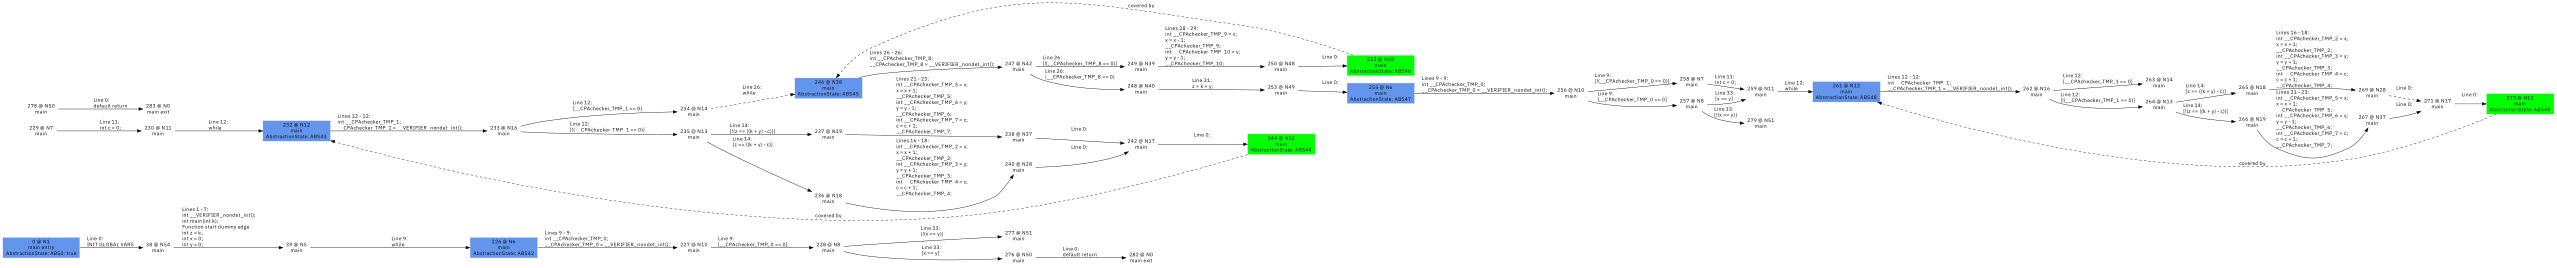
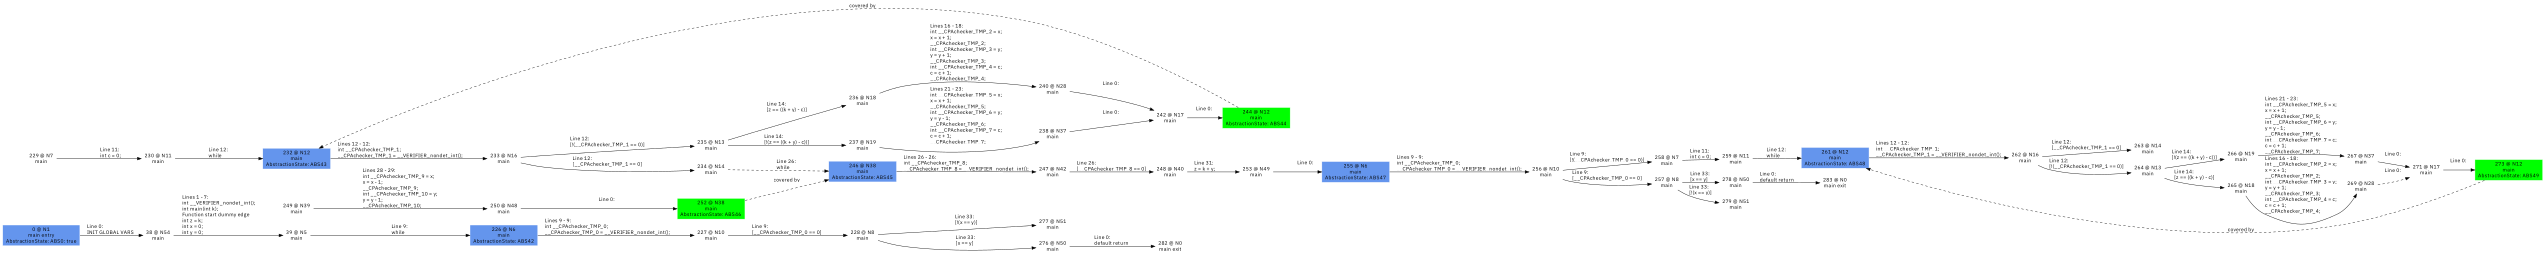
edge "247 @ N42 main" -> "249 @ N39 main": removed, label "Line 26: [!(__CPAchecker_TMP_8 == 0)]"
edge "257 @ N8 main" -> "259 @ N11 main": now "257 @ N8 main" -> "278 @ N50 main"
